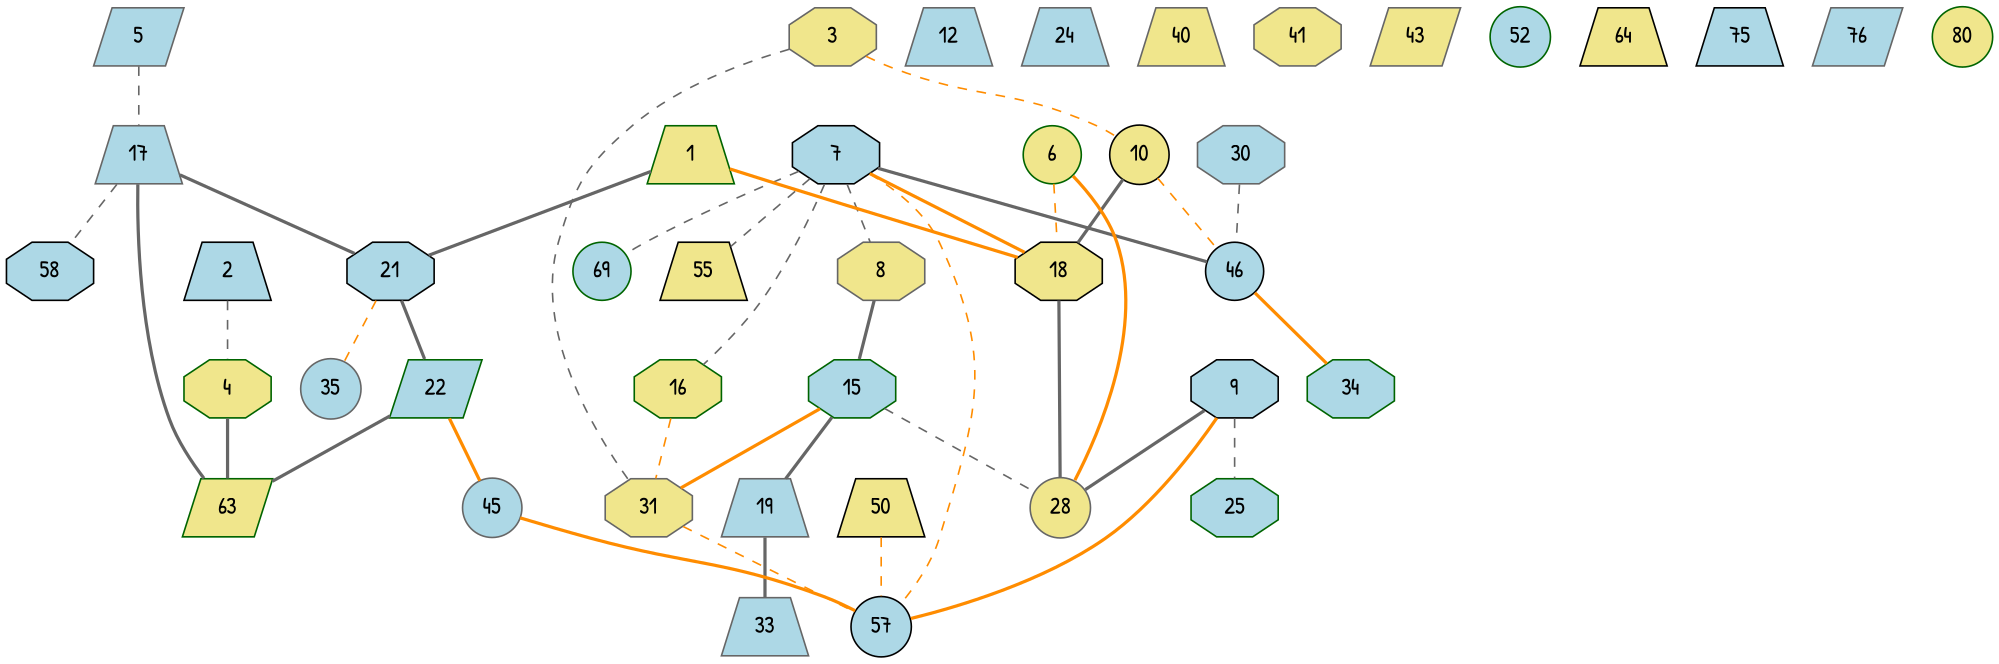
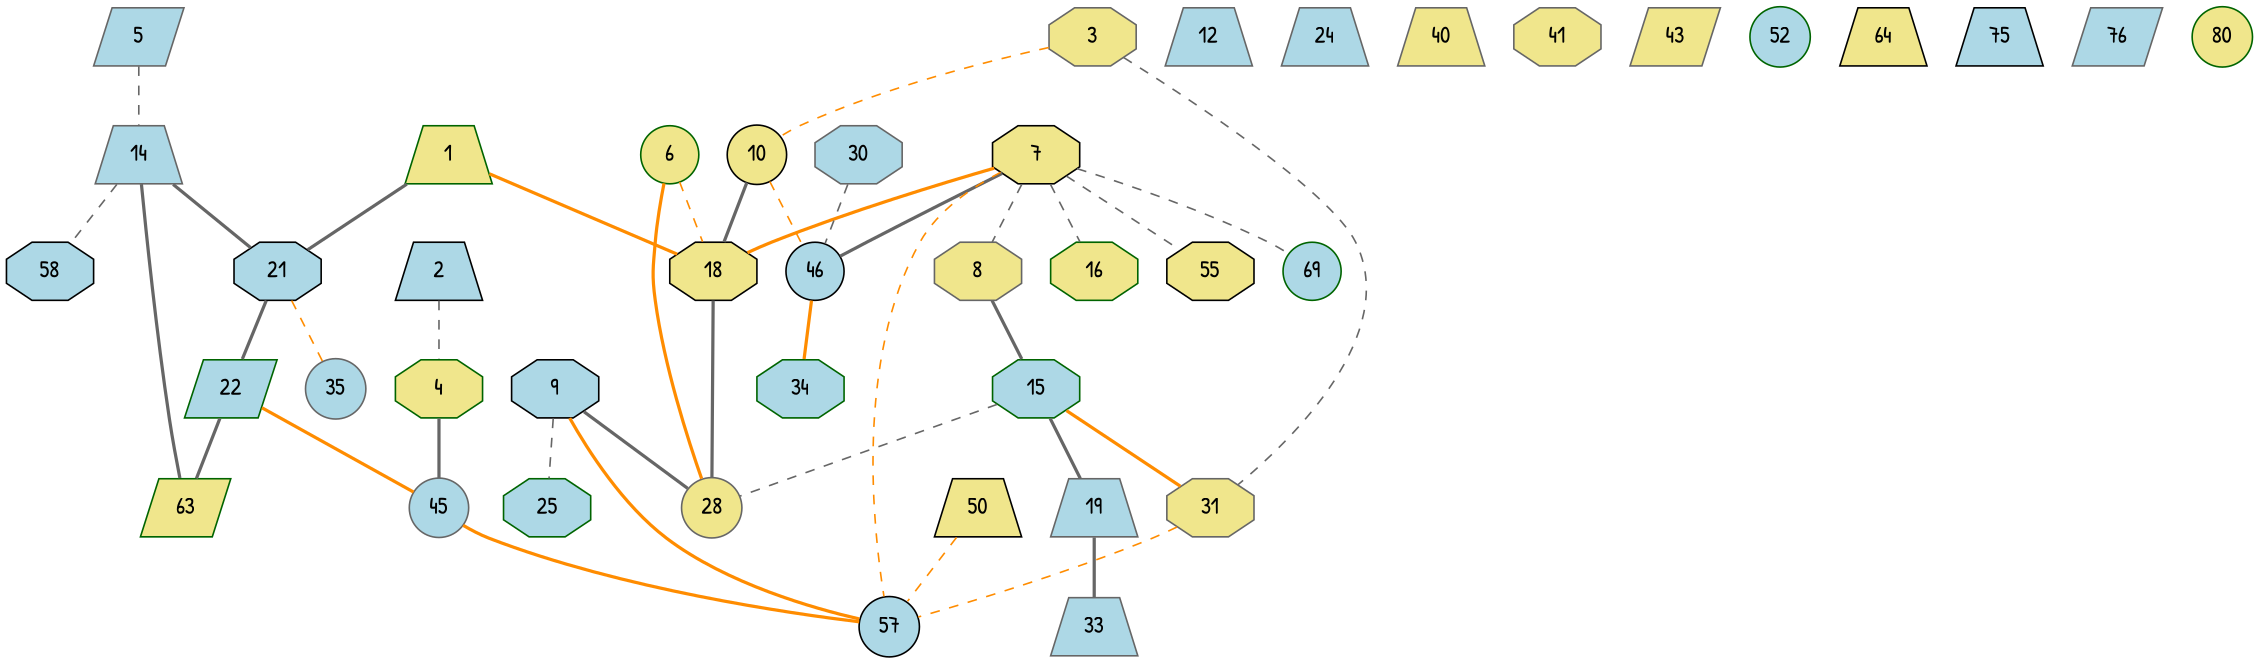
node "17": label "17" -> "14"
node "7": fillcolor lightblue -> khaki
node "55": shape trapezium -> octagon
edge "4" -- "63": now "4" -- "45"
edge "16" -- "31": removed
